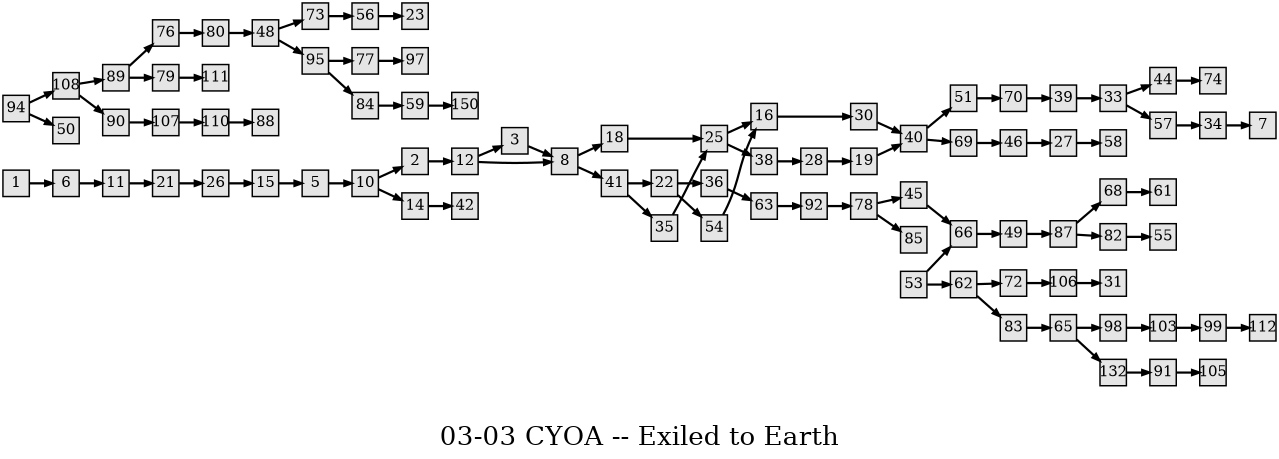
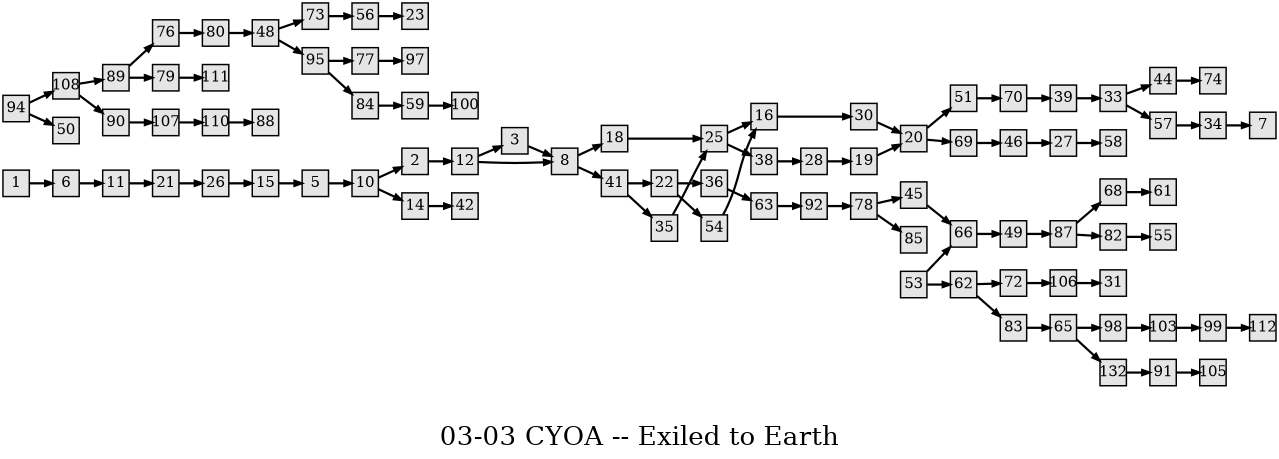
node "150": label "150" -> "100"
node "40": label "40" -> "20"
